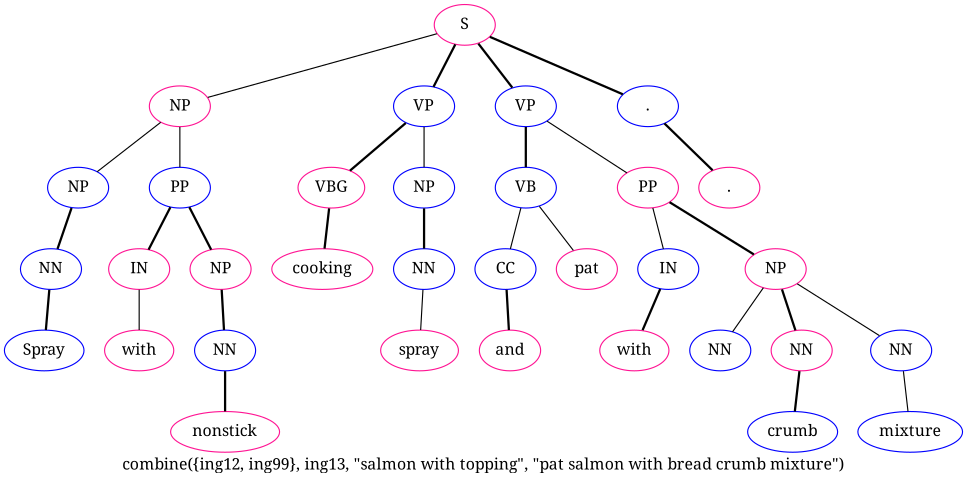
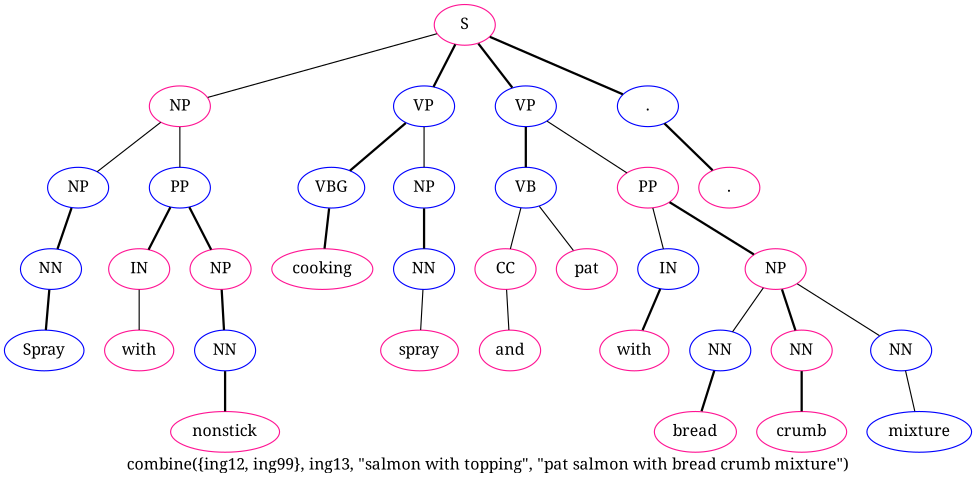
node "VBG": color deeppink -> blue
node "CC": color blue -> deeppink
edge "CC" -- "and": style bold -> solid
node "bread": added
node "crumb": color blue -> deeppink
